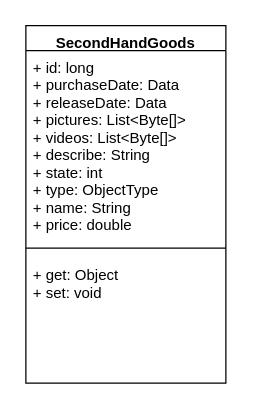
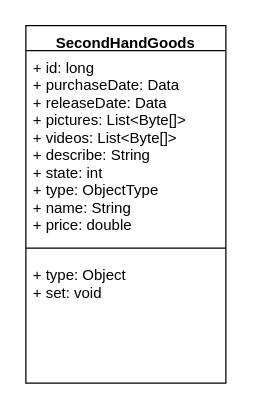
node "+ get: Object + set: void": label "+ get: Object + set: void" -> "+ type: Object + set: void"
